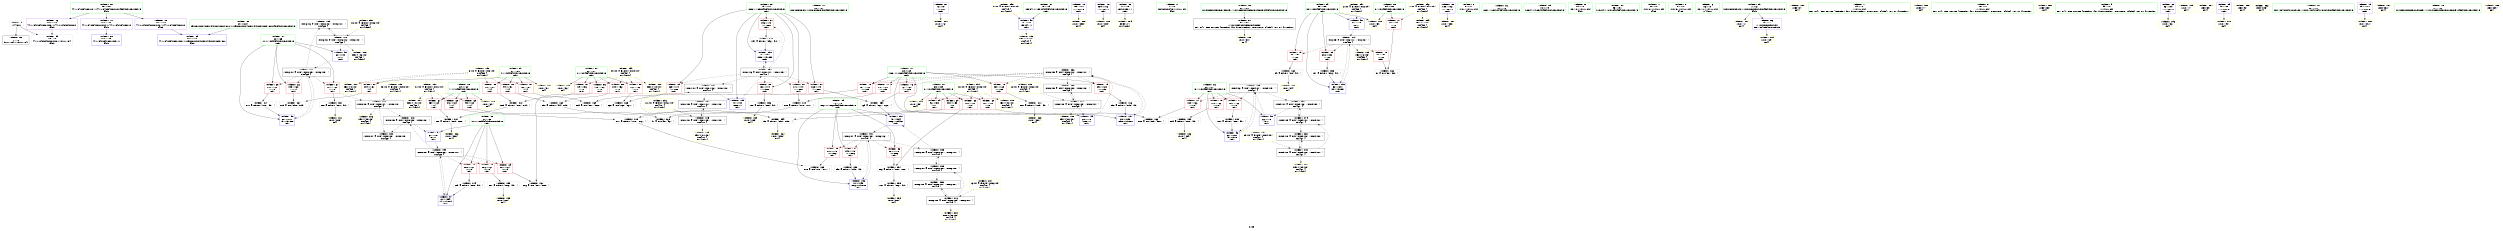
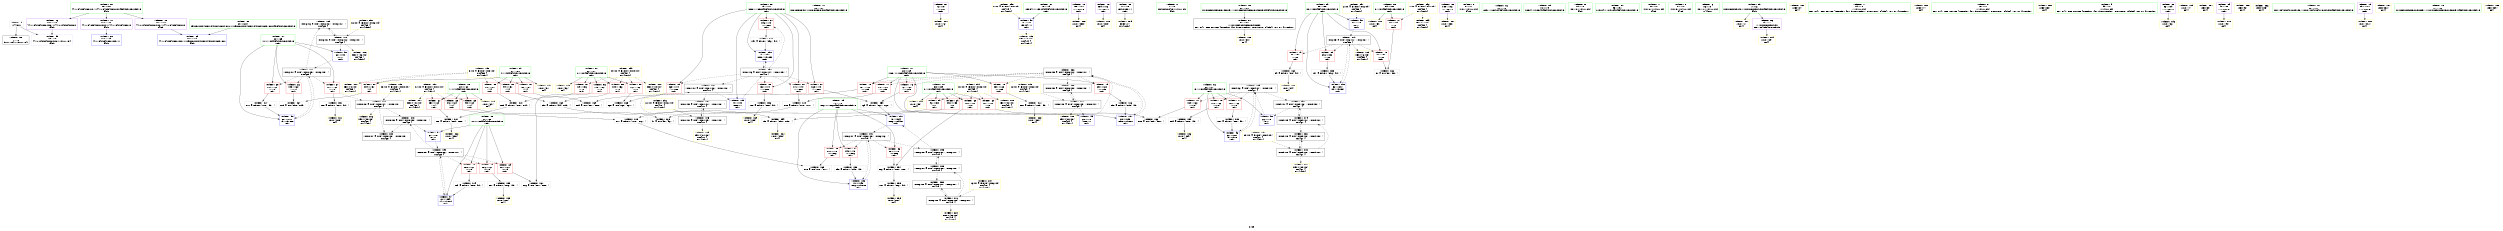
edge "NodeID: 19" -> "NodeID: 112": now "NodeID: 19" -> "NodeID: 48"
